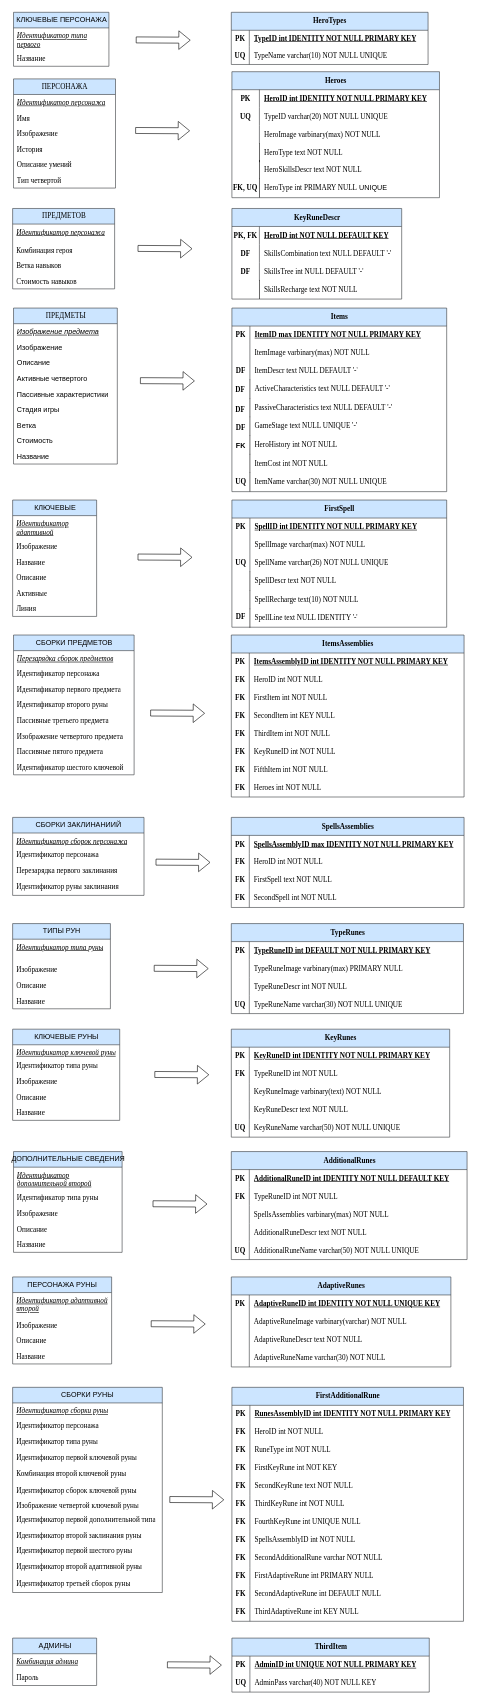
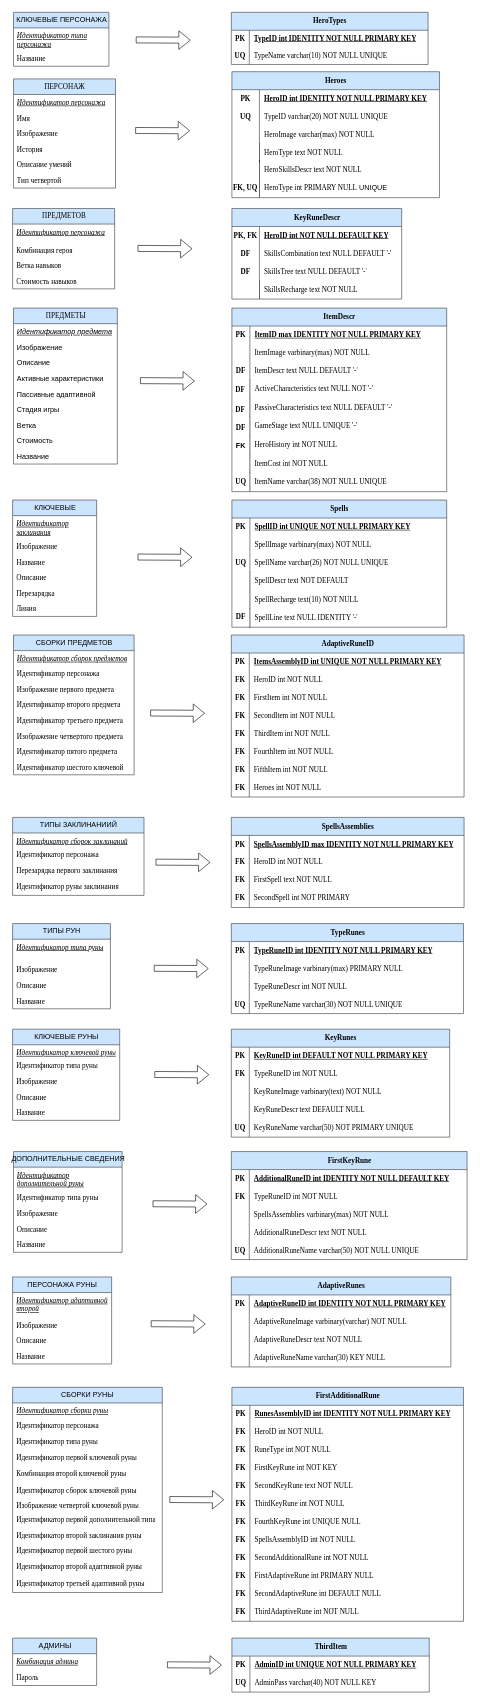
node "Идентификатор типа первого": label "Идентификатор типа первого" -> "Идентификатор типа персонажа"
node "ПЕРСОНАЖА": label "ПЕРСОНАЖА" -> "ПЕРСОНАЖ"
node "HeroImage varbinary(max) NOT NULL": label "HeroImage varbinary(max) NOT NULL" -> "HeroImage varchar(max) NOT NULL"
node "SkillsTree int NULL DEFAULT '-'": label "SkillsTree int NULL DEFAULT '-'" -> "SkillsTree text NULL DEFAULT '-'"
node "Items": label "Items" -> "ItemDescr"
node "Изображение предмета": label "Изображение предмета" -> "Идентификатор предмета"
node "Активные четвертого": label "Активные четвертого" -> "Активные характеристики"
node "ActiveCharacteristics text NULL DEFAULT '-'": label "ActiveCharacteristics text NULL DEFAULT '-'" -> "ActiveCharacteristics text NULL NOT '-'"
node "Пассивные характеристики": label "Пассивные характеристики" -> "Пассивные адаптивной"
node "ItemName varchar(30) NOT NULL UNIQUE": label "ItemName varchar(30) NOT NULL UNIQUE" -> "ItemName varchar(38) NOT NULL UNIQUE"
node "FirstSpell": label "FirstSpell" -> "Spells"
node "SpellID int IDENTITY NOT NULL PRIMARY KEY": label "SpellID int IDENTITY NOT NULL PRIMARY KEY" -> "SpellID int UNIQUE NOT NULL PRIMARY KEY"
node "Идентификатор адаптивной": label "Идентификатор адаптивной" -> "Идентификатор заклинания"
node "SpellImage varchar(max) NOT NULL": label "SpellImage varchar(max) NOT NULL" -> "SpellImage varbinary(max) NOT NULL"
node "SpellDescr text NOT NULL": label "SpellDescr text NOT NULL" -> "SpellDescr text NOT DEFAULT"
node "Активные": label "Активные" -> "Перезарядка"
node "ItemsAssemblies": label "ItemsAssemblies" -> "AdaptiveRuneID"
node "Перезарядка сборок предметов": label "Перезарядка сборок предметов" -> "Идентификатор сборок предметов"
node "ItemsAssemblyID int IDENTITY NOT NULL PRIMARY KEY": label "ItemsAssemblyID int IDENTITY NOT NULL PRIMARY KEY" -> "ItemsAssemblyID int UNIQUE NOT NULL PRIMARY KEY"
node "Идентификатор первого предмета": label "Идентификатор первого предмета" -> "Изображение первого предмета"
node "Идентификатор второго руны": label "Идентификатор второго руны" -> "Идентификатор второго предмета"
node "SecondItem int KEY NULL": label "SecondItem int KEY NULL" -> "SecondItem int NOT NULL"
node "Пассивные третьего предмета": label "Пассивные третьего предмета" -> "Идентификатор третьего предмета"
node "Пассивные пятого предмета": label "Пассивные пятого предмета" -> "Идентификатор пятого предмета"
node "KeyRuneID int NOT NULL": label "KeyRuneID int NOT NULL" -> "FourthItem int NOT NULL"
node "СБОРКИ ЗАКЛИНАНИИЙ": label "СБОРКИ ЗАКЛИНАНИИЙ" -> "ТИПЫ ЗАКЛИНАНИИЙ"
node "Идентификатор сборок персонажа": label "Идентификатор сборок персонажа" -> "Идентификатор сборок заклинаний"
node "SecondSpell int NOT NULL": label "SecondSpell int NOT NULL" -> "SecondSpell int NOT PRIMARY"
node "TypeRuneID int DEFAULT NOT NULL PRIMARY KEY": label "TypeRuneID int DEFAULT NOT NULL PRIMARY KEY" -> "TypeRuneID int IDENTITY NOT NULL PRIMARY KEY"
node "KeyRuneID int IDENTITY NOT NULL PRIMARY KEY": label "KeyRuneID int IDENTITY NOT NULL PRIMARY KEY" -> "KeyRuneID int DEFAULT NOT NULL PRIMARY KEY"
node "KeyRuneDescr text NOT NULL": label "KeyRuneDescr text NOT NULL" -> "KeyRuneDescr text DEFAULT NULL"
node "KeyRuneName varchar(50) NOT NULL UNIQUE": label "KeyRuneName varchar(50) NOT NULL UNIQUE" -> "KeyRuneName varchar(50) NOT PRIMARY UNIQUE"
node "AdditionalRunes": label "AdditionalRunes" -> "FirstKeyRune"
node "Идентификатор дополнительной второй": label "Идентификатор дополнительной второй" -> "Идентификатор дополнительной руны"
node "AdaptiveRuneID int IDENTITY NOT NULL UNIQUE KEY": label "AdaptiveRuneID int IDENTITY NOT NULL UNIQUE KEY" -> "AdaptiveRuneID int IDENTITY NOT NULL PRIMARY KEY"
node "AdaptiveRuneName varchar(30) NOT NULL": label "AdaptiveRuneName varchar(30) NOT NULL" -> "AdaptiveRuneName varchar(30) KEY NULL"
node "SecondAdditionalRune varchar NOT NULL": label "SecondAdditionalRune varchar NOT NULL" -> "SecondAdditionalRune int NOT NULL"
node "Идентификатор третьей сборок руны": label "Идентификатор третьей сборок руны" -> "Идентификатор третьей адаптивной руны"
node "ThirdAdaptiveRune int KEY NULL": label "ThirdAdaptiveRune int KEY NULL" -> "ThirdAdaptiveRune int NOT NULL"
